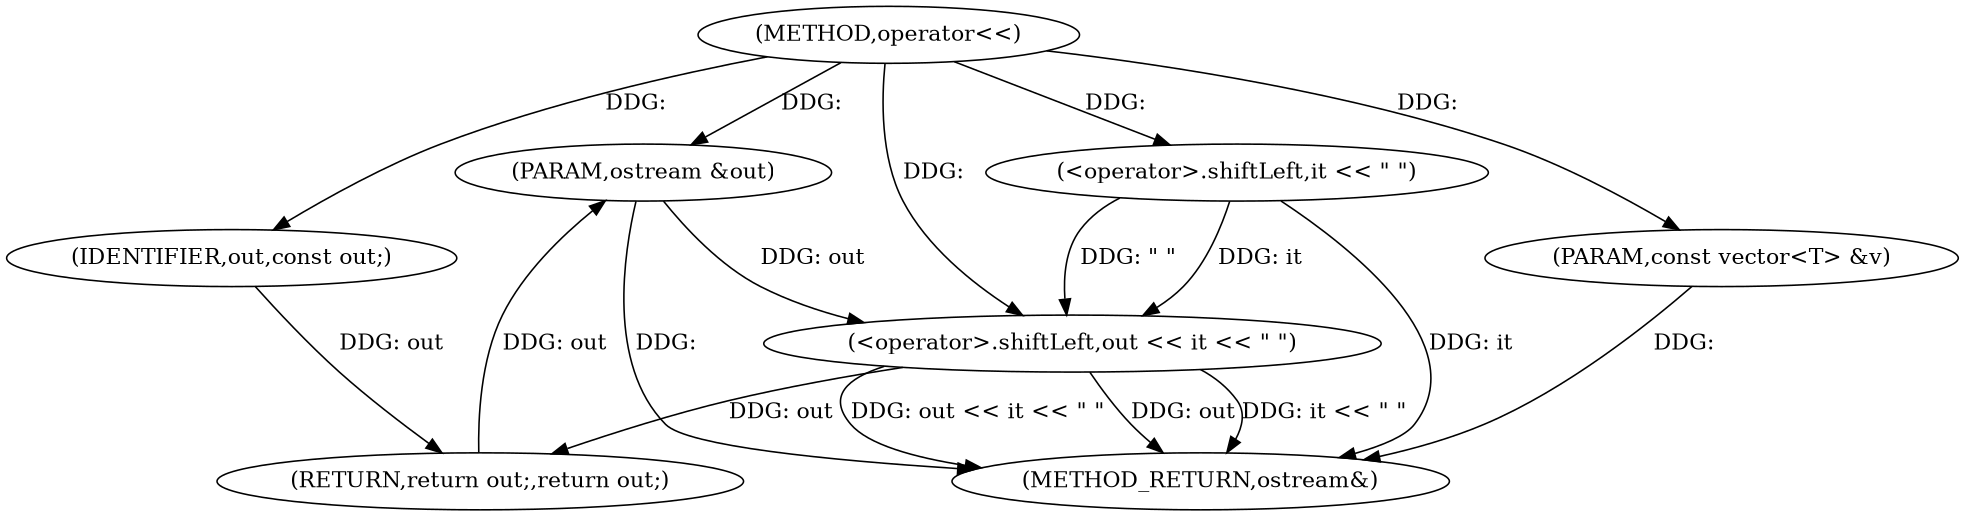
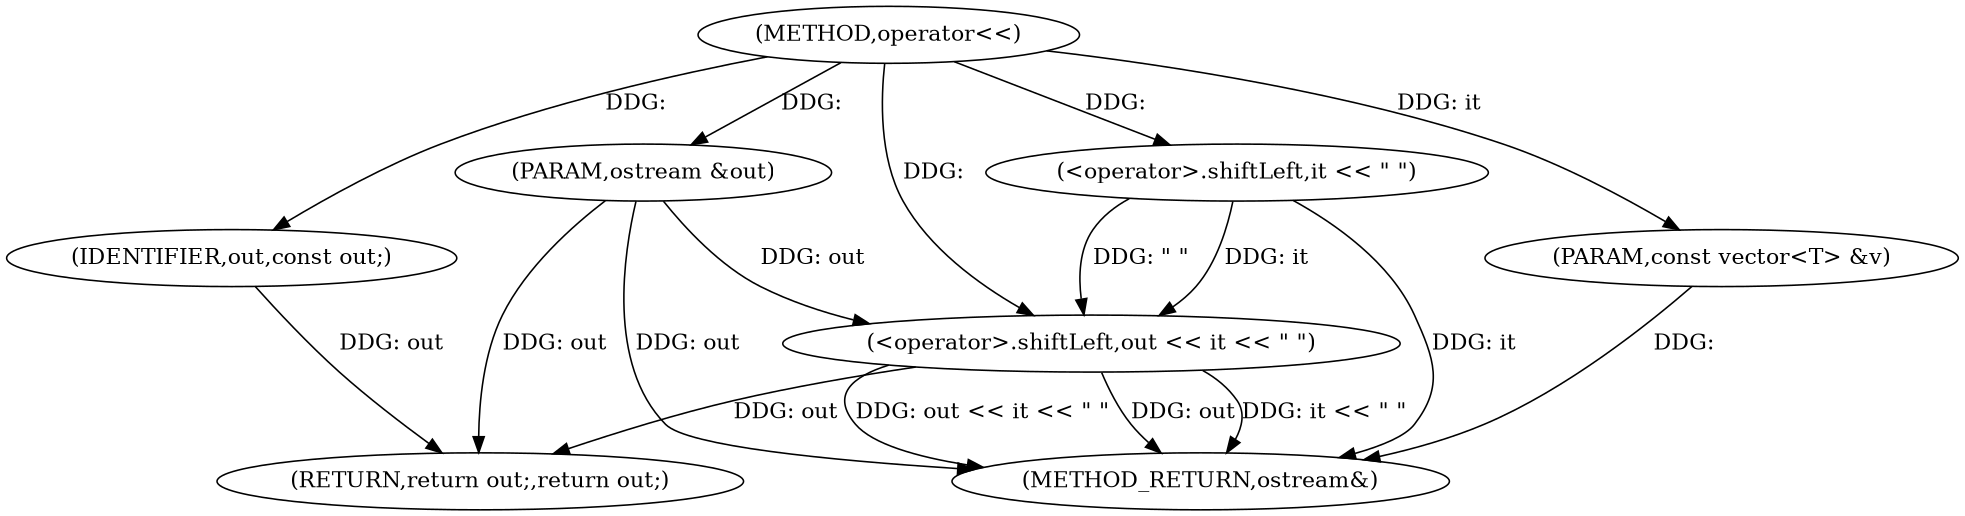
edge "(METHOD,operator<<)" -> "(PARAM,const vector<T> &v)": label "DDG: " -> "DDG: it"
edge "(RETURN,return out;,return out;)" -> "(PARAM,ostream &out)": reversed
edge "(PARAM,ostream &out)" -> "(METHOD_RETURN,ostream&)": label "DDG: " -> "DDG: out"
